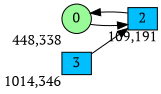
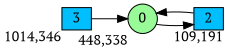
edge "3 1014,346" -> "2 109,191": now "3 1014,346" -> "0 448,338"
